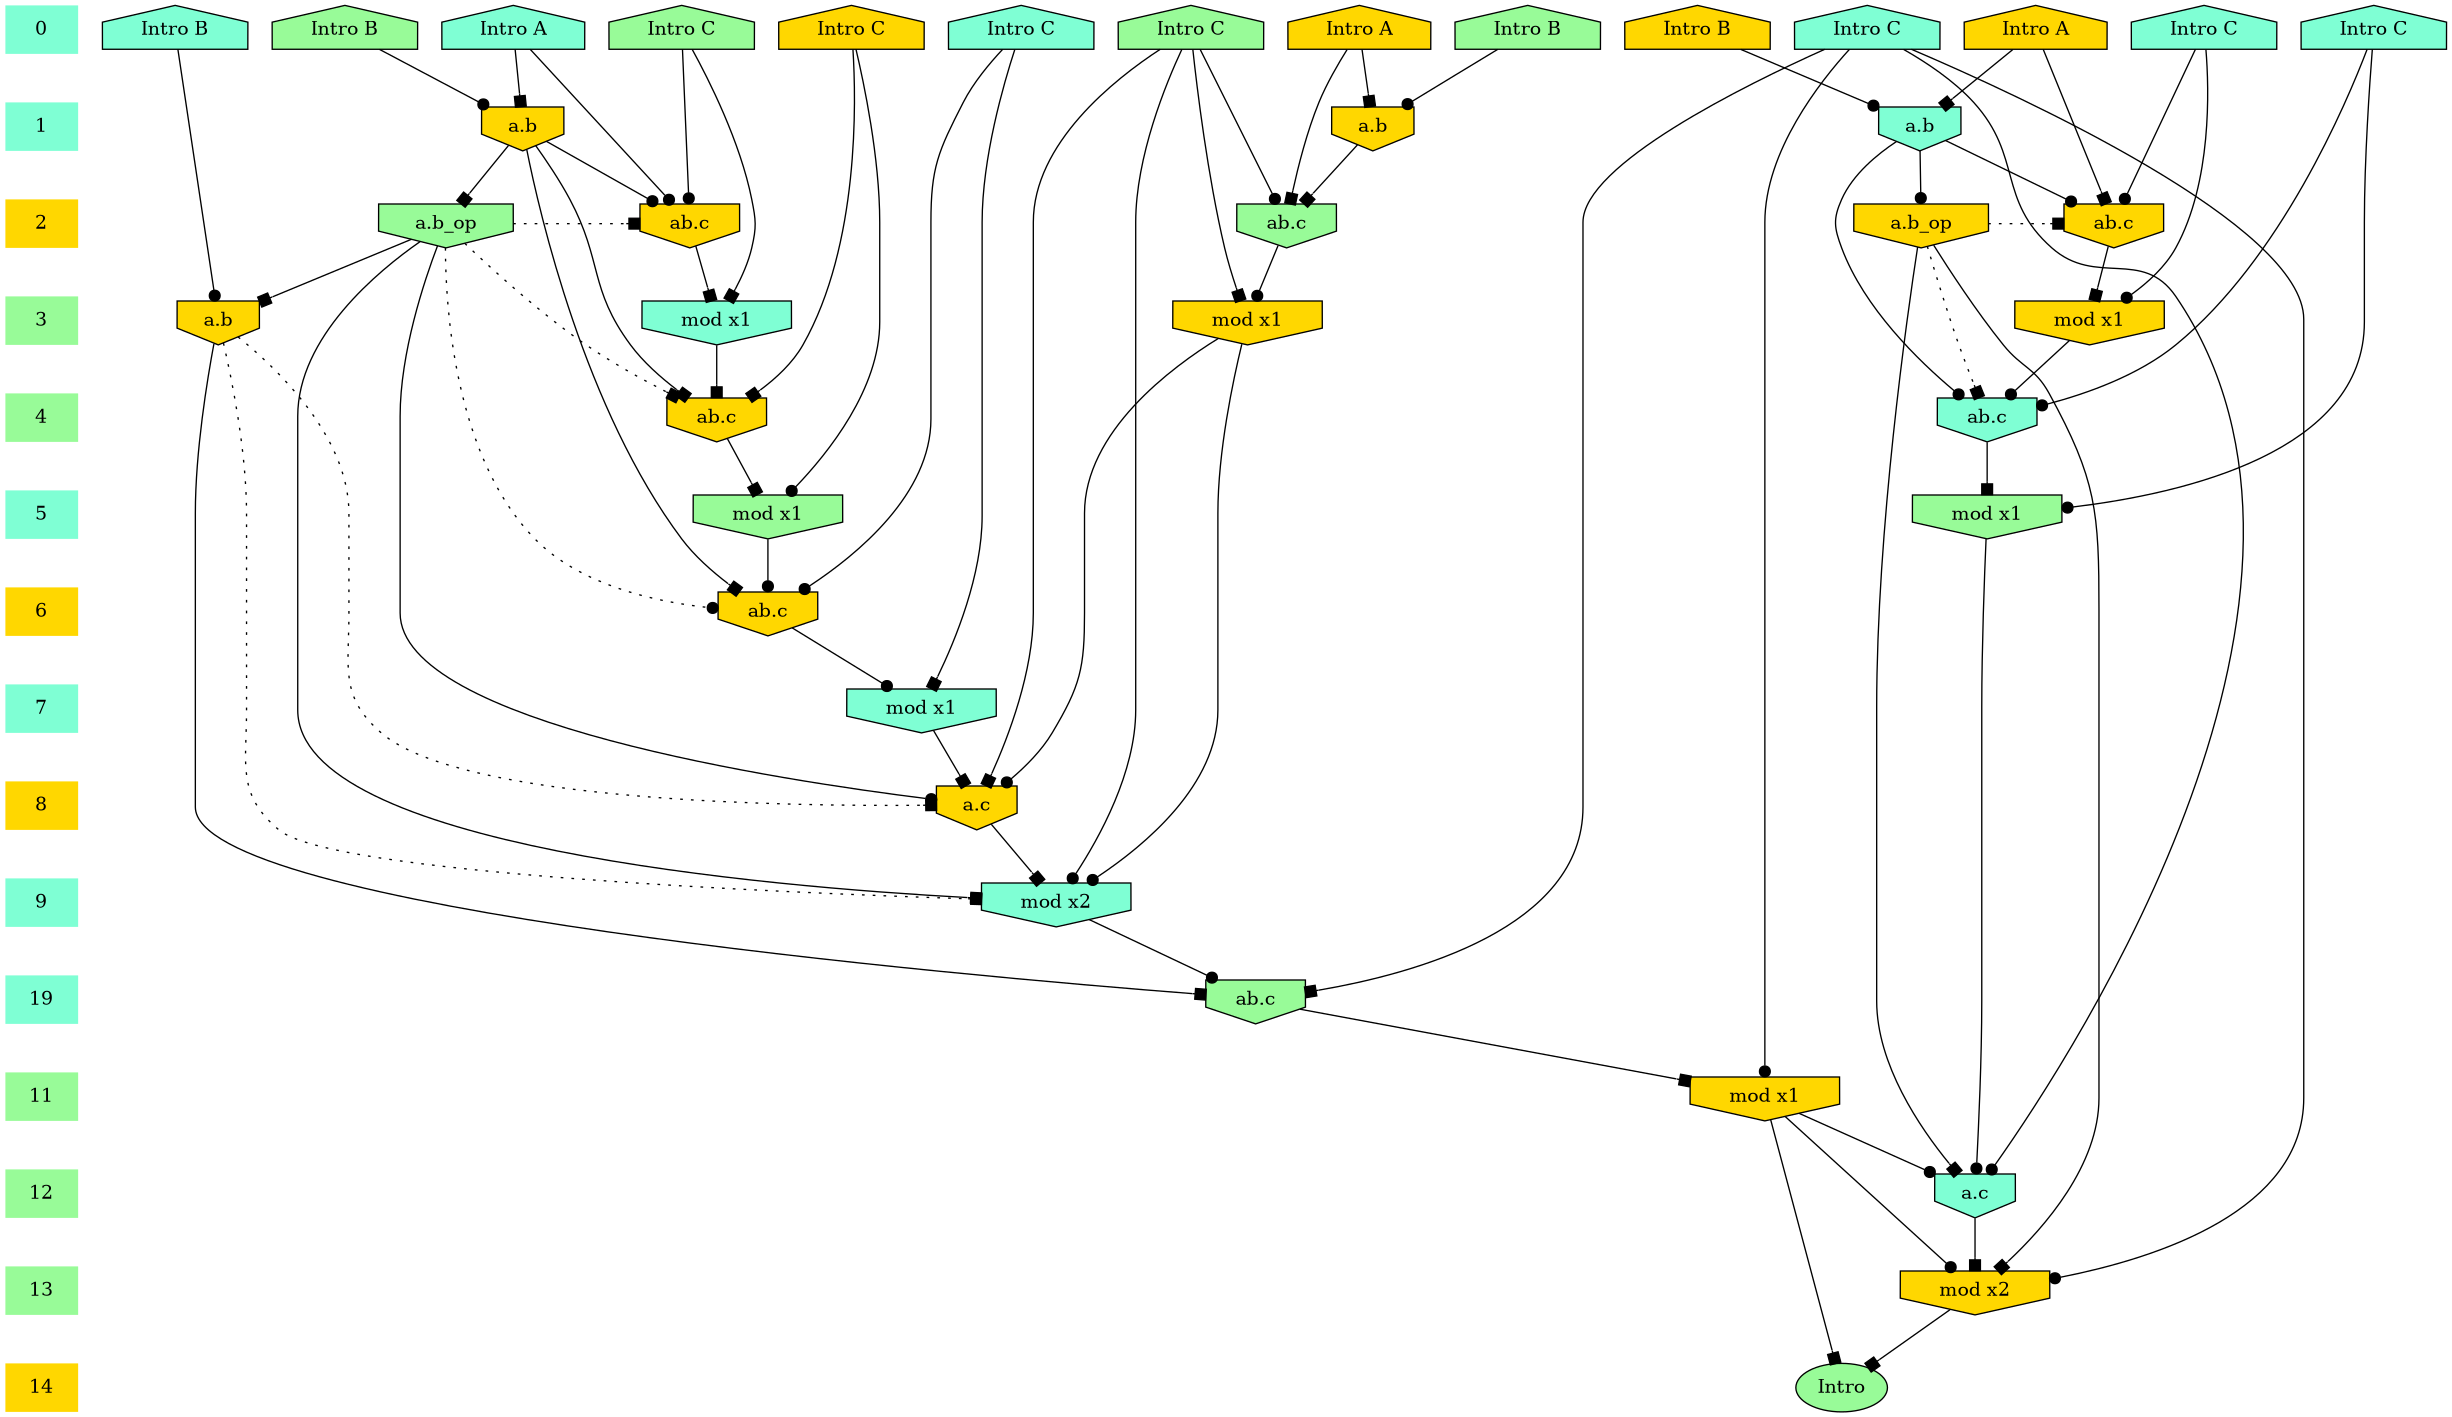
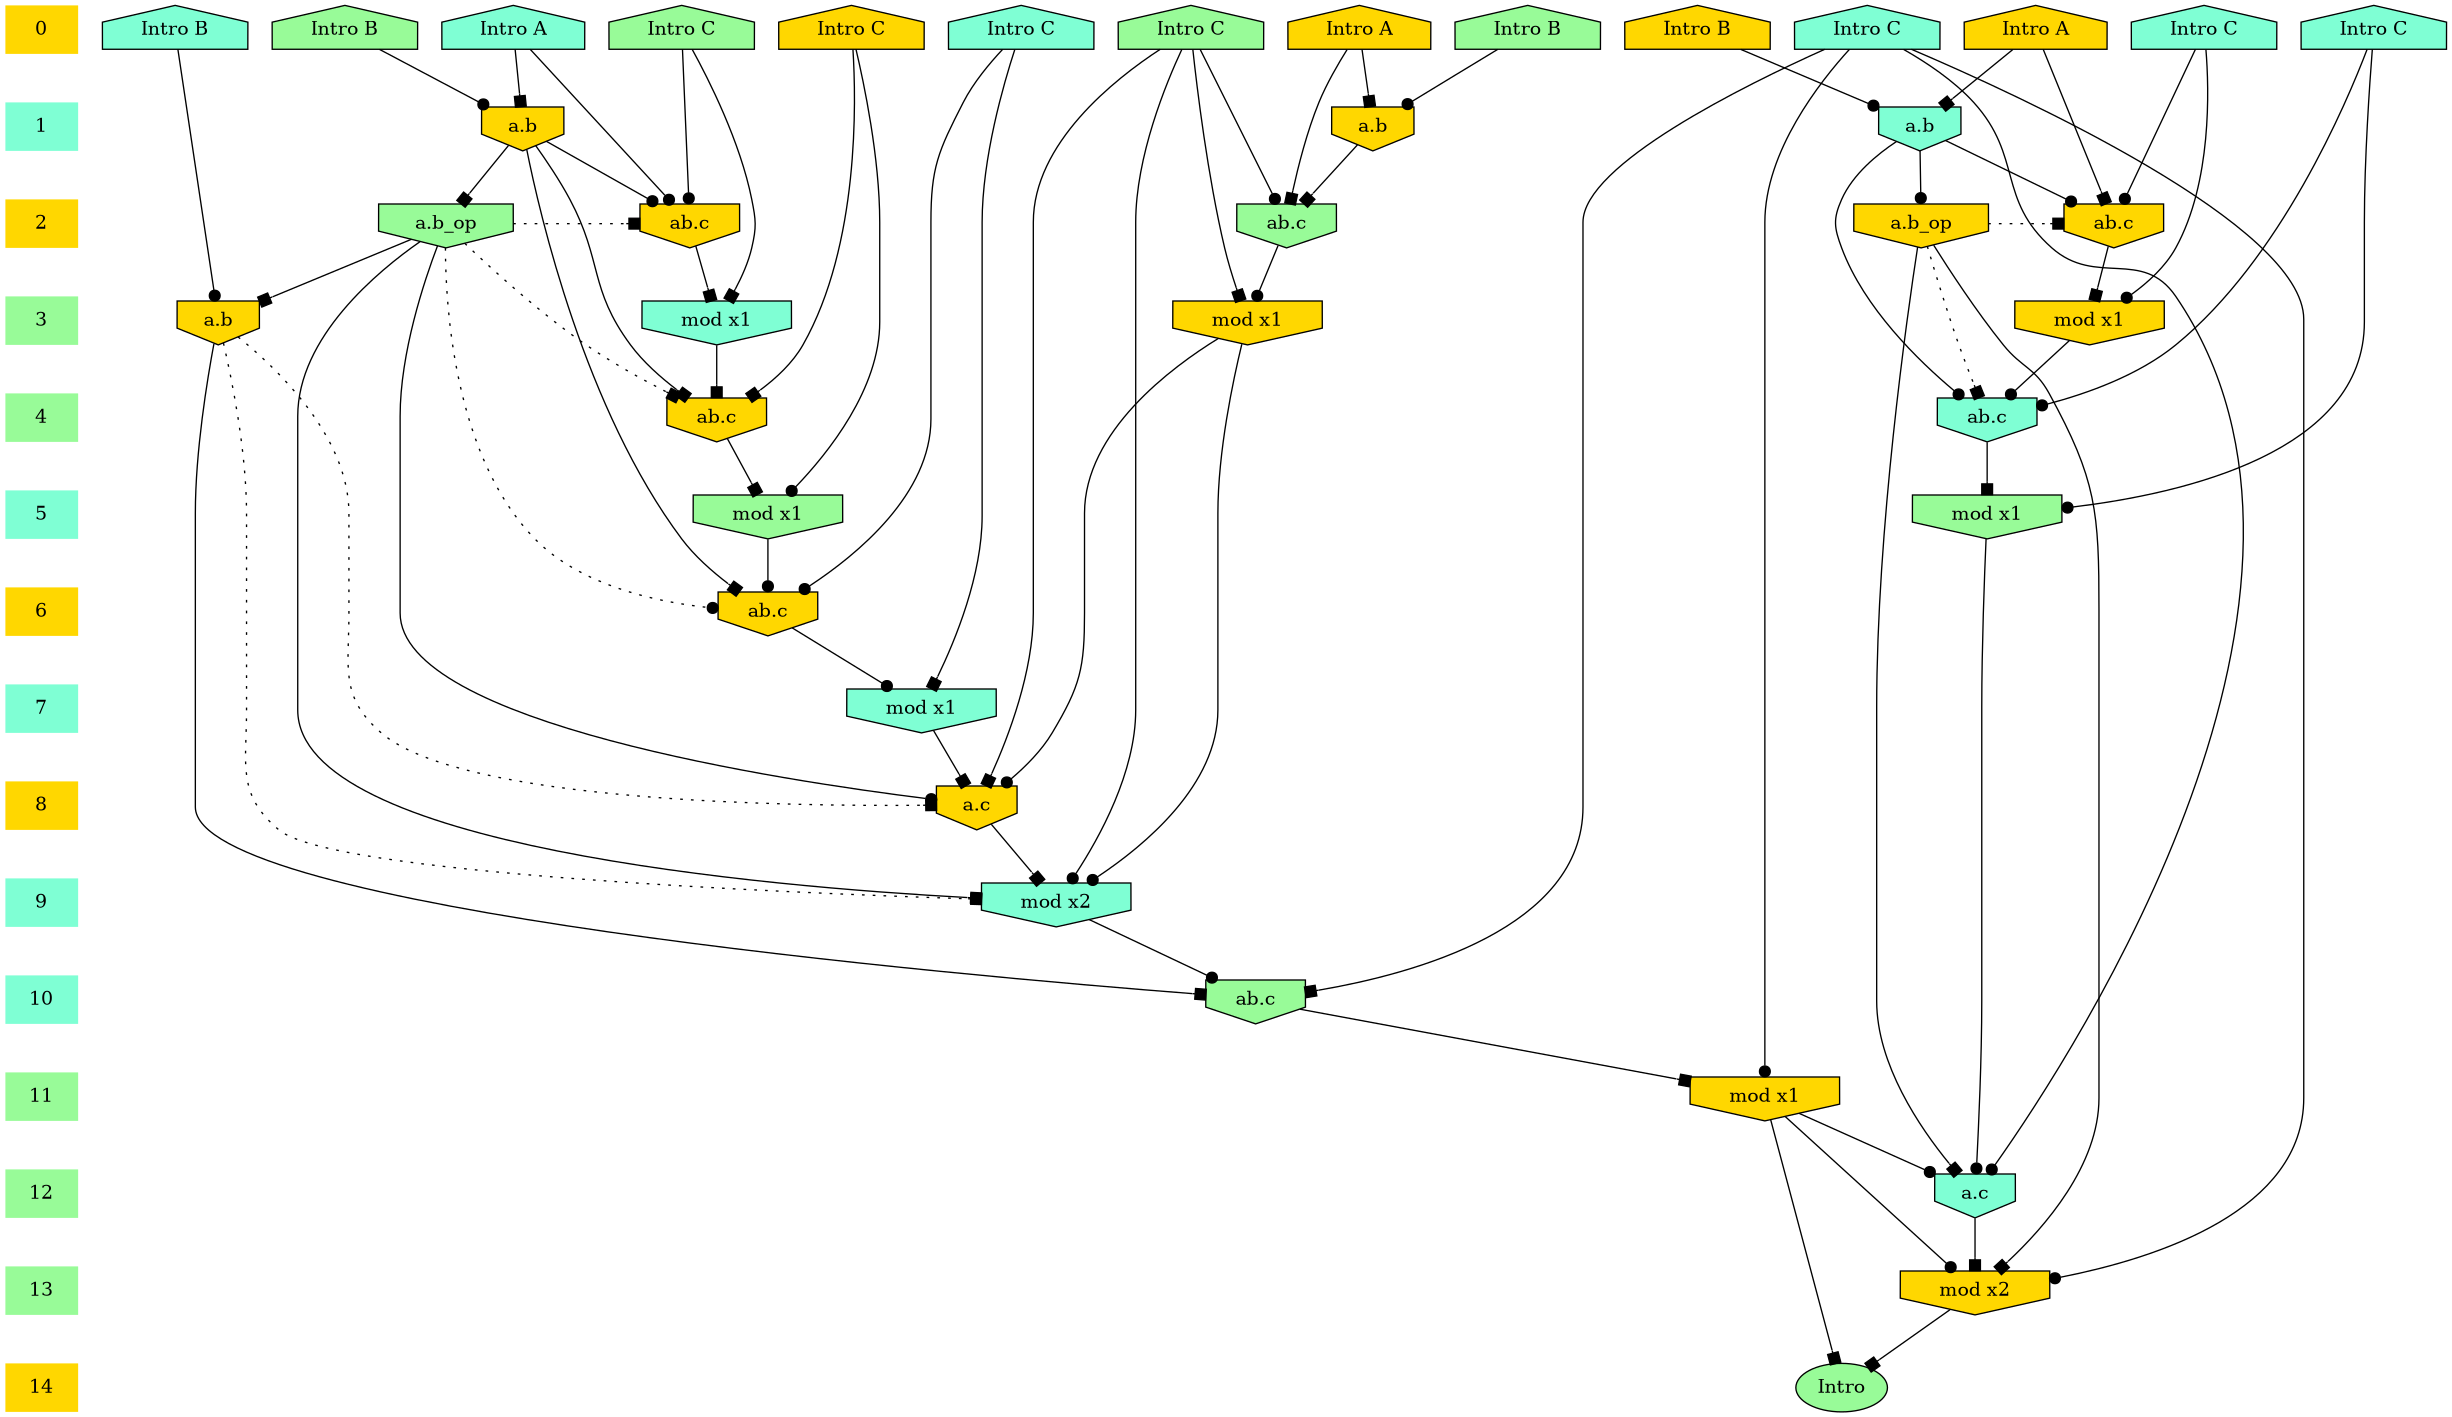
node "0": fillcolor aquamarine -> gold
node "19": label "19" -> "10"
